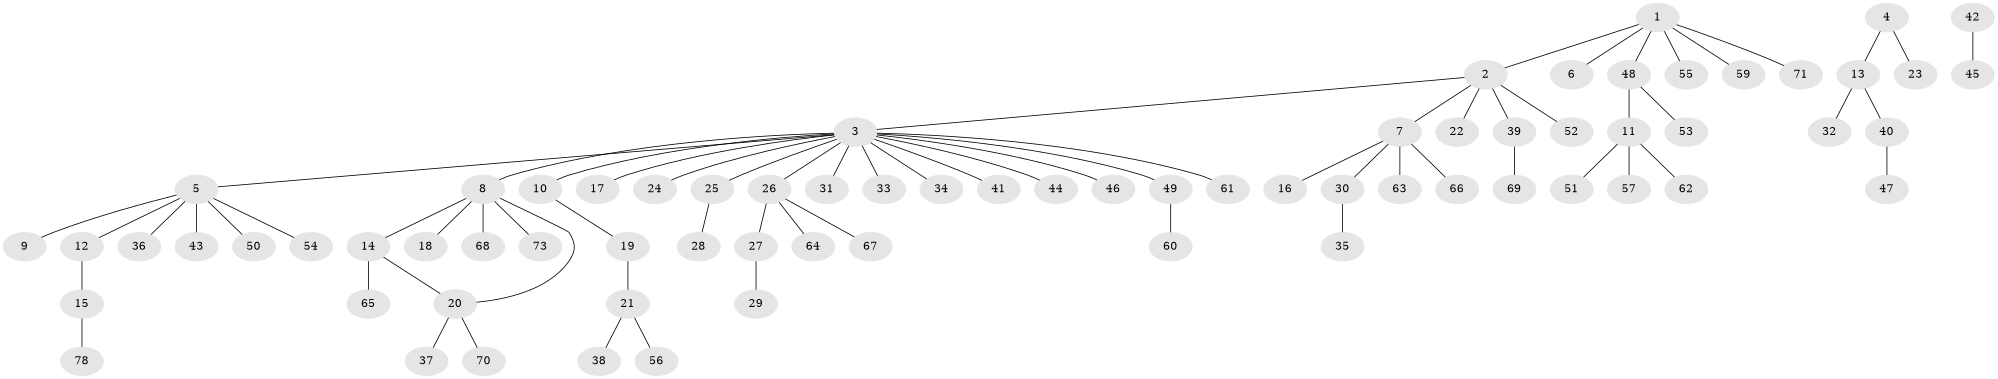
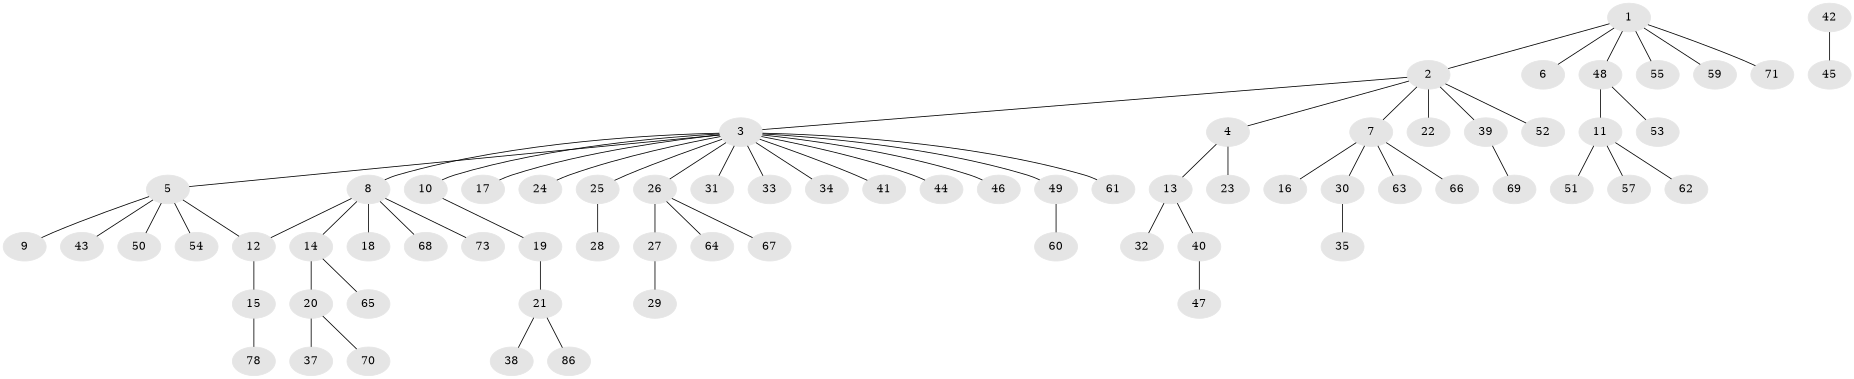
edge "2" -- "4": added
node "36": removed
edge "8" -- "20": now "8" -- "12"
node "56": label "56" -> "86"
